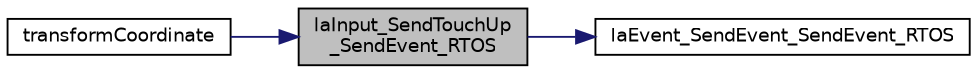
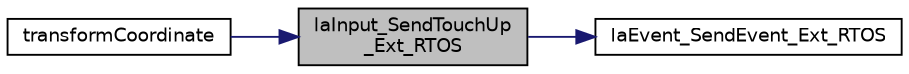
node "laInput_SendTouchUp _SendEvent_RTOS": label "laInput_SendTouchUp _SendEvent_RTOS" -> "laInput_SendTouchUp _Ext_RTOS"
node "laEvent_SendEvent_SendEvent_RTOS": label "laEvent_SendEvent_SendEvent_RTOS" -> "laEvent_SendEvent_Ext_RTOS"
